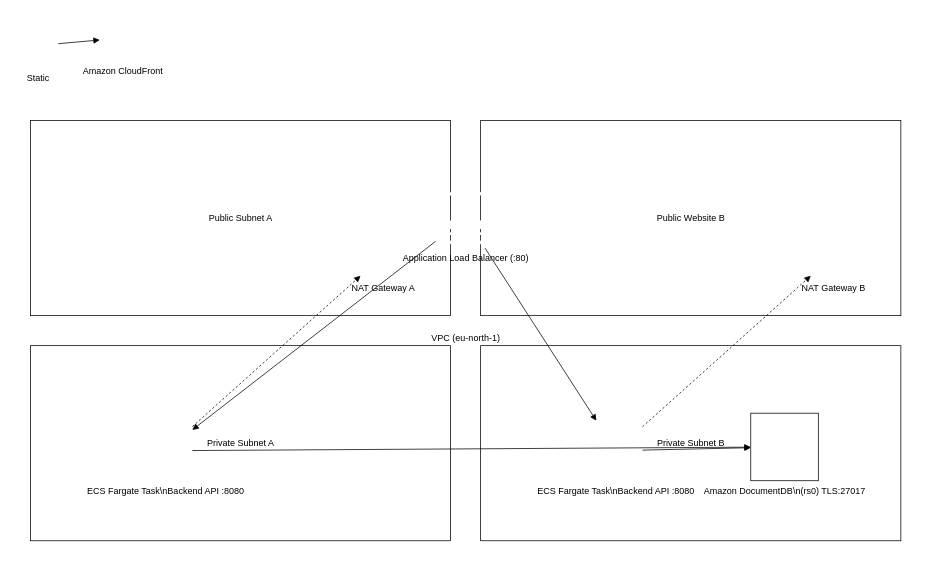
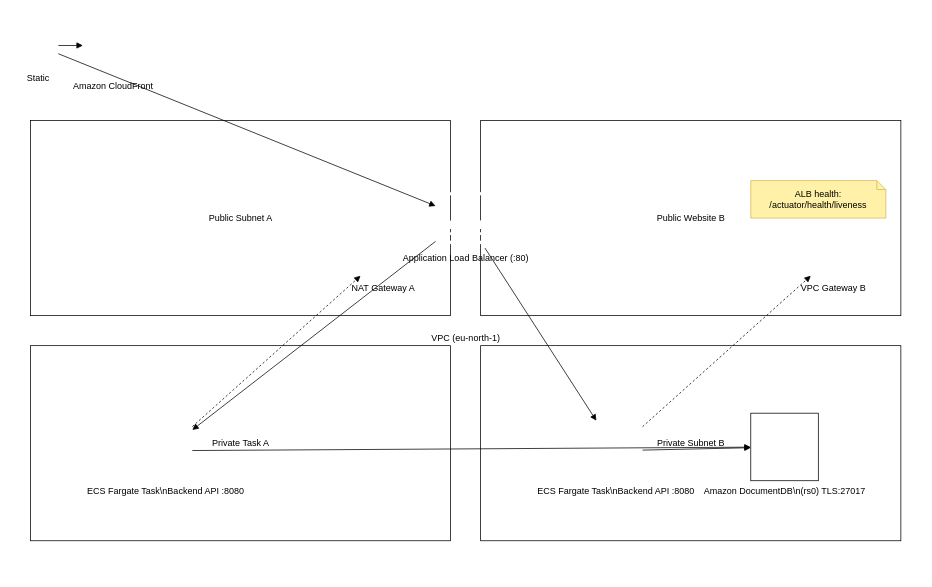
node "Amazon CloudFront": size 79x45 -> 60x60
edge "Static" -> "Application Load Balancer (:80)": added
node "ALB health: /actuator/health/liveness": added
node "NAT Gateway B": label "NAT Gateway B" -> "VPC Gateway B"
node "Private Subnet A": label "Private Subnet A" -> "Private Task A"
